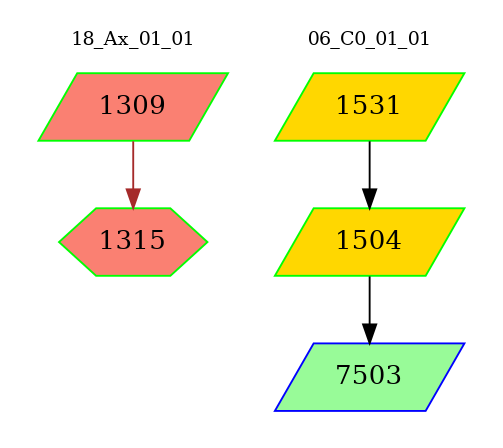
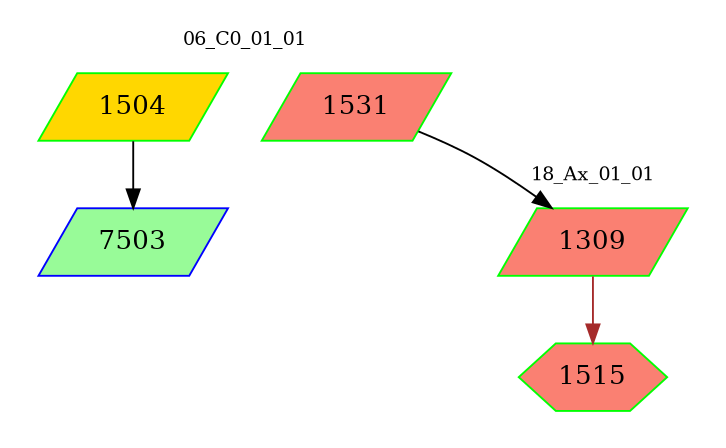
node "1531": fillcolor gold -> salmon
edge "1531" -> "1504": now "1531" -> "1309"
node "1315": label "1315" -> "1515"
